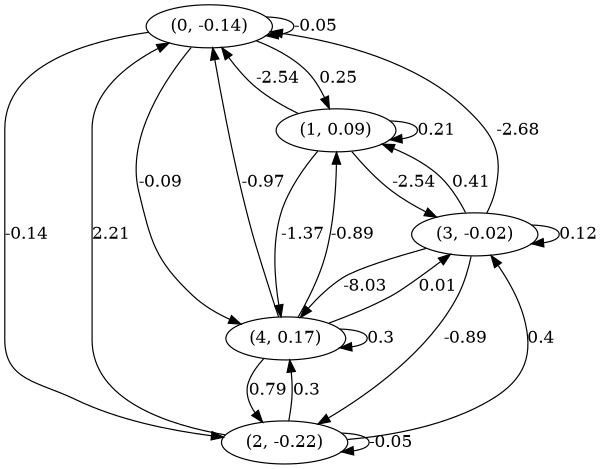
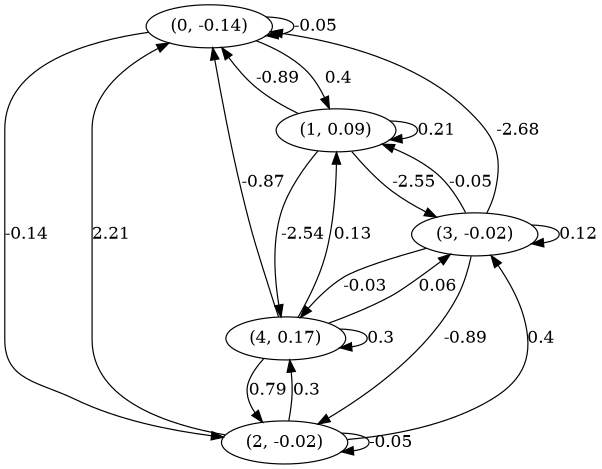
edge "(1, 0.09)" -> "(0, -0.14)": label "-2.54" -> "-0.89"
edge "(0, -0.14)" -> "(1, 0.09)": label "0.25" -> "0.4"
edge "(4, 0.17)" -> "(0, -0.14)": label "-0.97" -> "-0.87"
edge "(1, 0.09)" -> "(3, -0.02)": label "-2.54" -> "-2.55"
edge "(3, -0.02)" -> "(1, 0.09)": label "0.41" -> "-0.05"
edge "(0, -0.14)" -> "(4, 0.17)": removed, label "-0.09"
edge "(1, 0.09)" -> "(4, 0.17)": label "-1.37" -> "-2.54"
edge "(4, 0.17)" -> "(1, 0.09)": label "-0.89" -> "0.13"
edge "(3, -0.02)" -> "(4, 0.17)": label "-8.03" -> "-0.03"
edge "(4, 0.17)" -> "(3, -0.02)": label "0.01" -> "0.06"
node "(2, -0.22)": label "(2, -0.22)" -> "(2, -0.02)"
